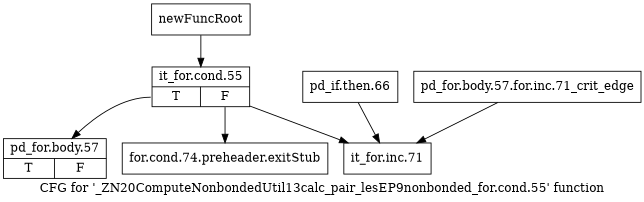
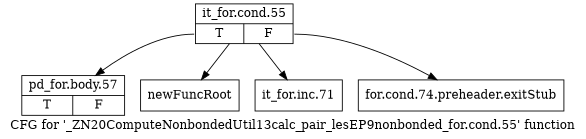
edge "newFuncRoot" -> "it_for.cond.55": reversed
node "pd_if.then.66": removed
node "pd_for.body.57.for.inc.71_crit_edge": removed
